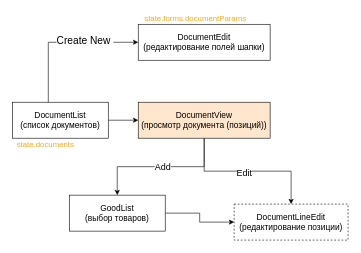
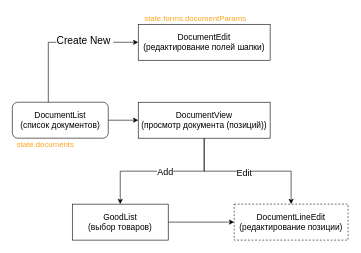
node "DocumentList (список документов)": shape rectangle -> rounded rectangle
node "DocumentView (просмотр документа (позиций))": fillcolor #ffe6cc -> #ffffff
node "GoodList (выбор товаров)": moved (117, 213) -> (120, 222)
